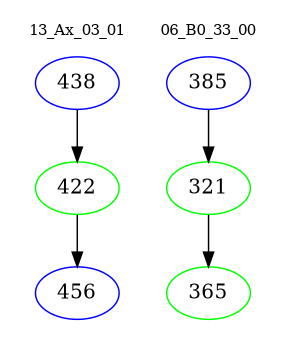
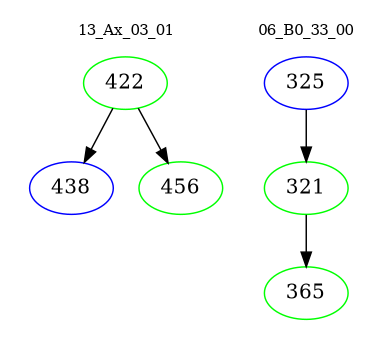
node "385": label "385" -> "325"
edge "438" -> "422": reversed
node "456": color blue -> green
